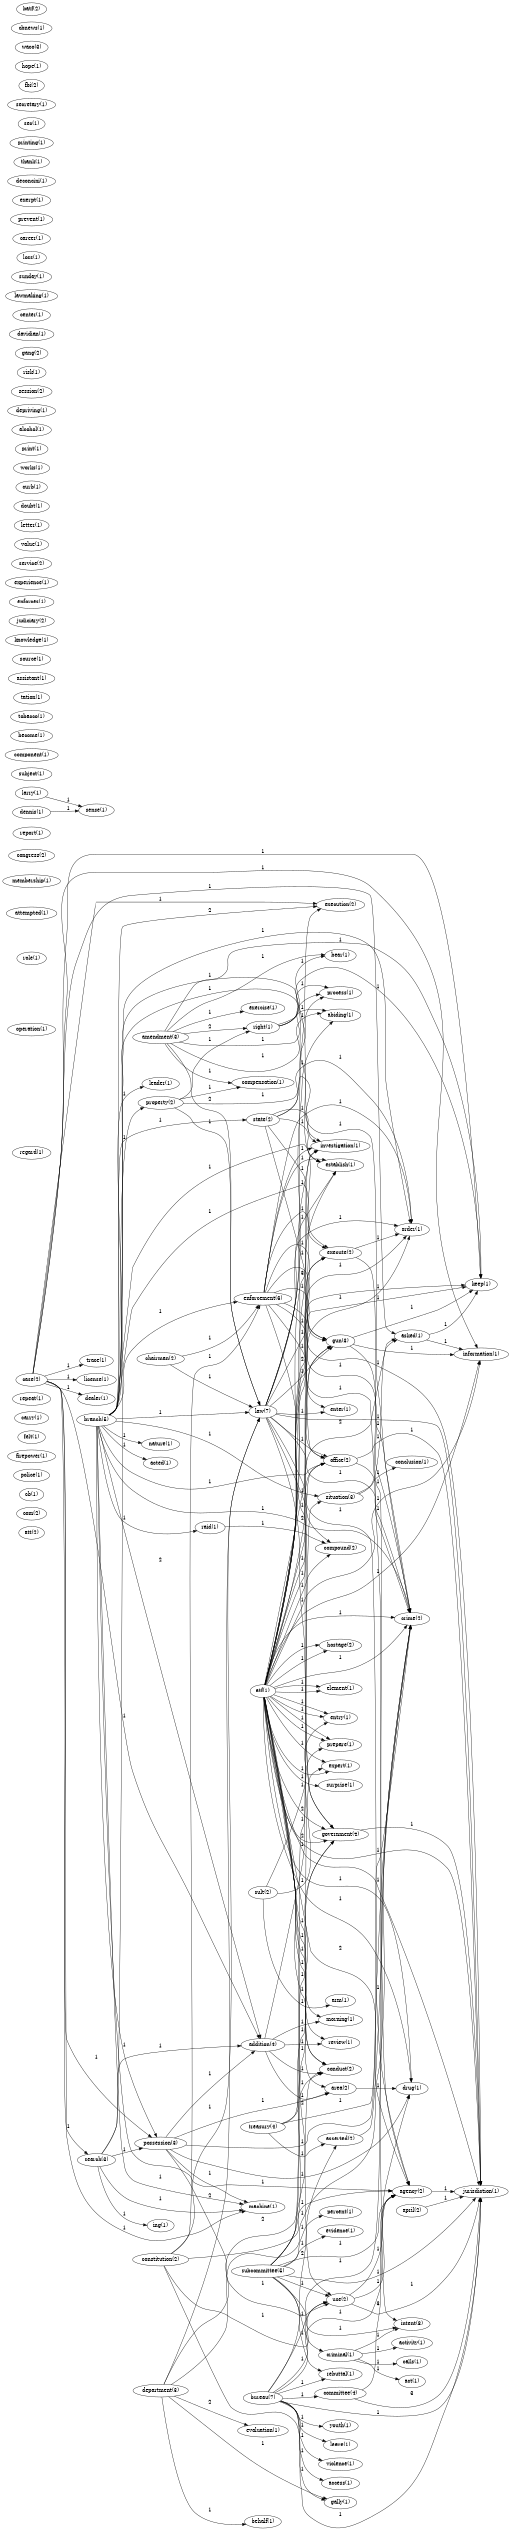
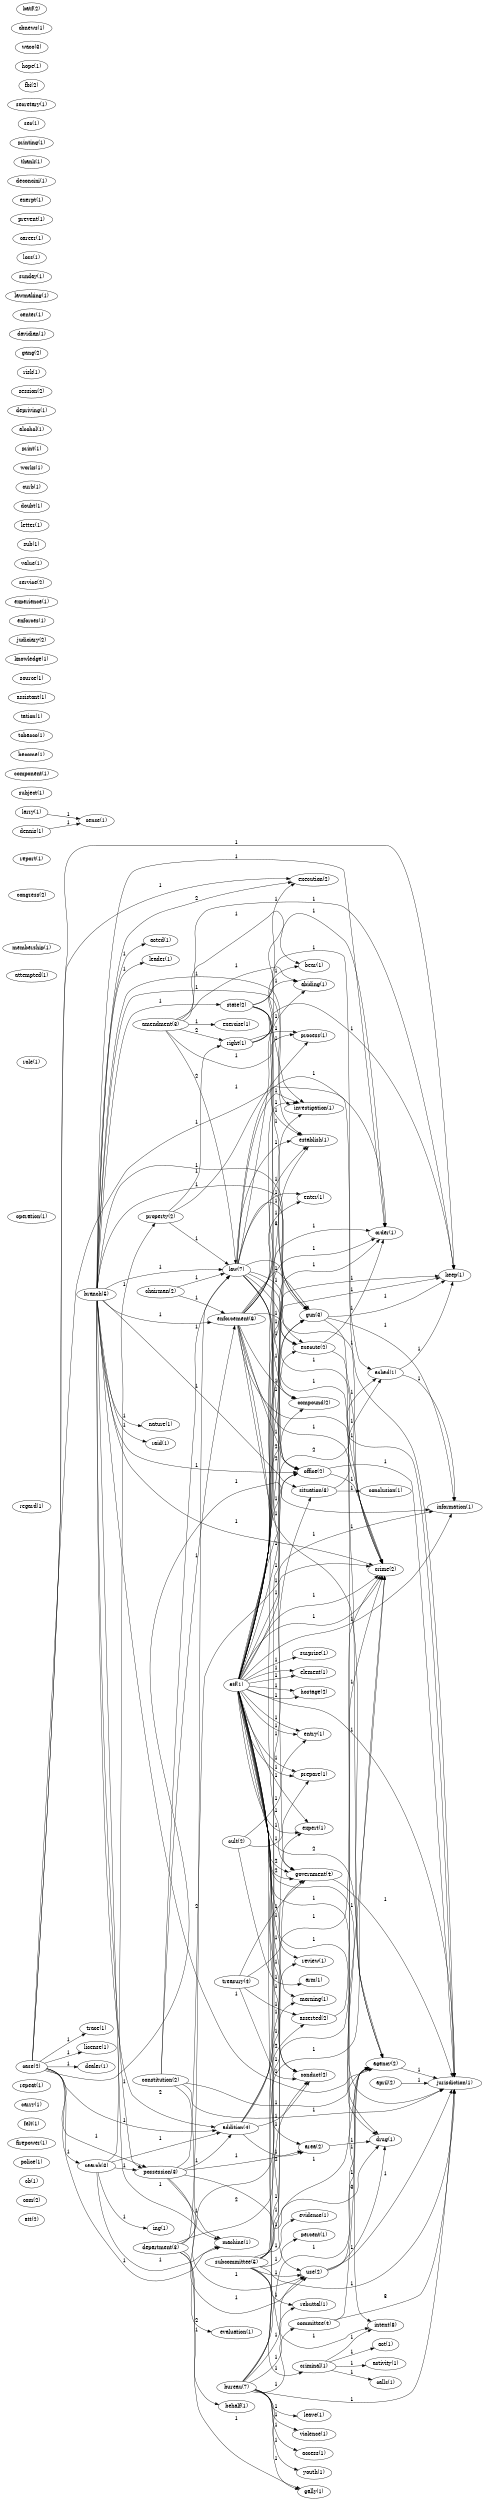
node "sub(1)": added
node "compensation(1)": removed
edge "raid(1)" -> "compound(2)": now "enforcement(6)" -> "compound(2)"
